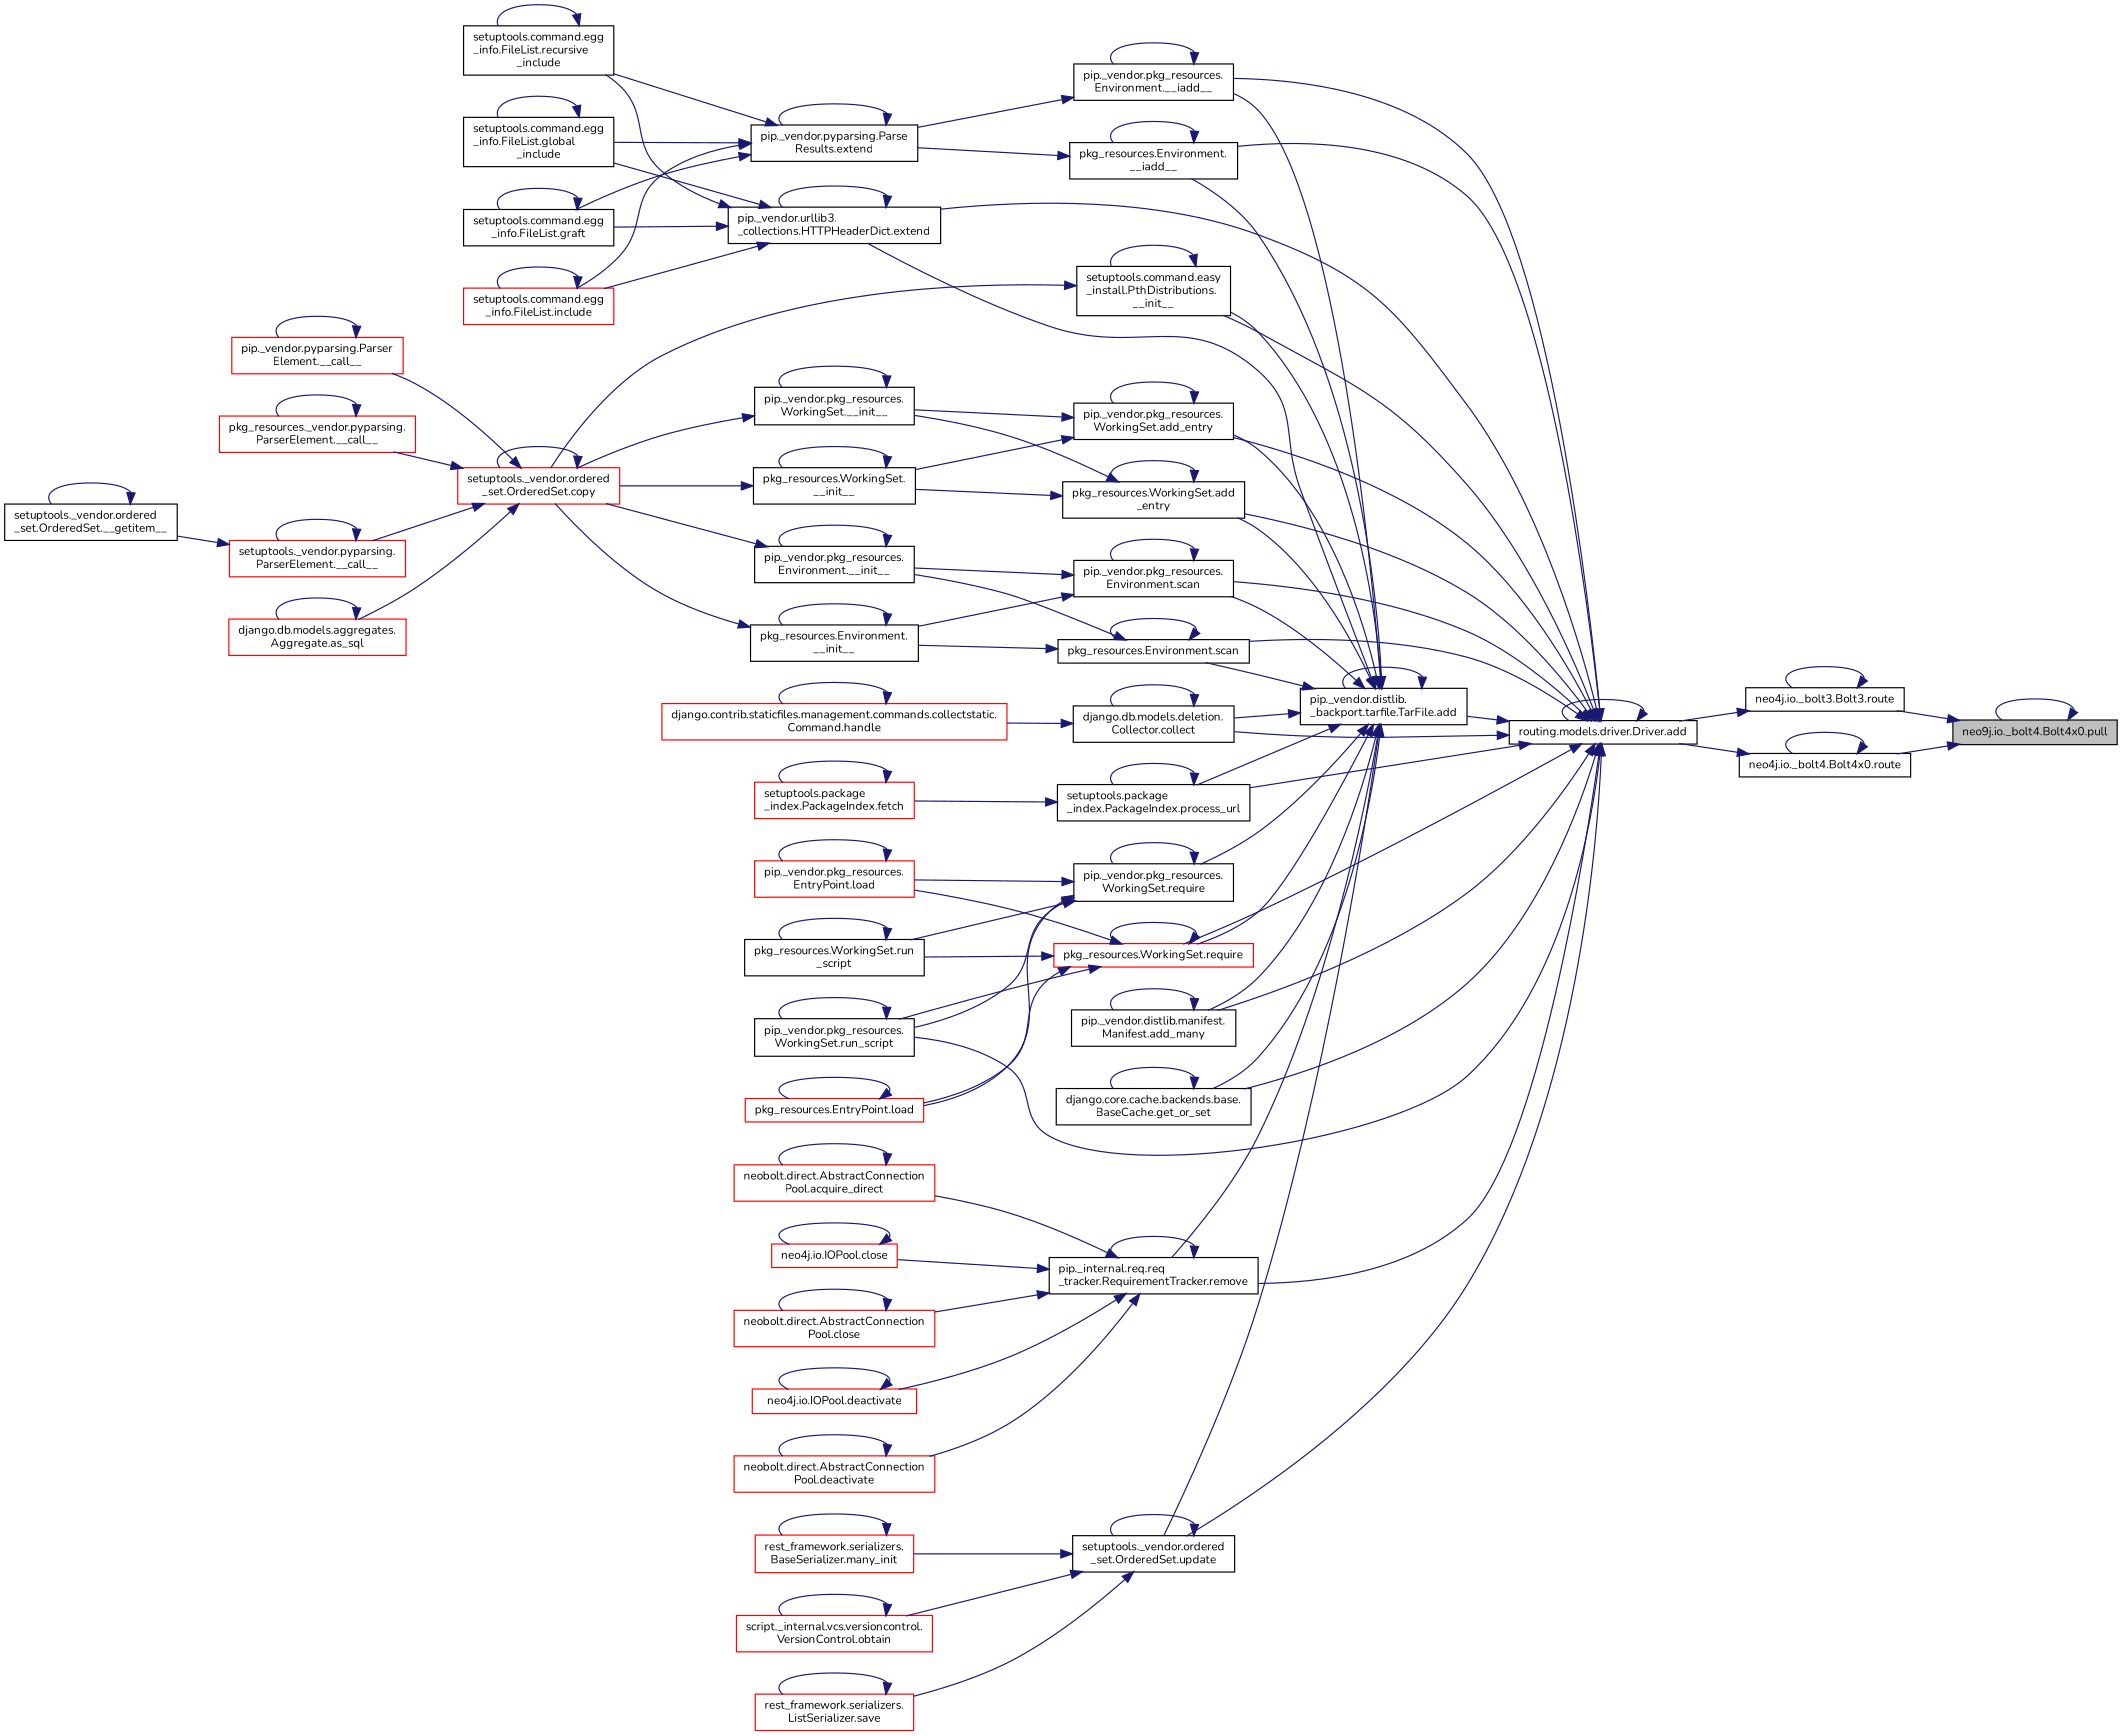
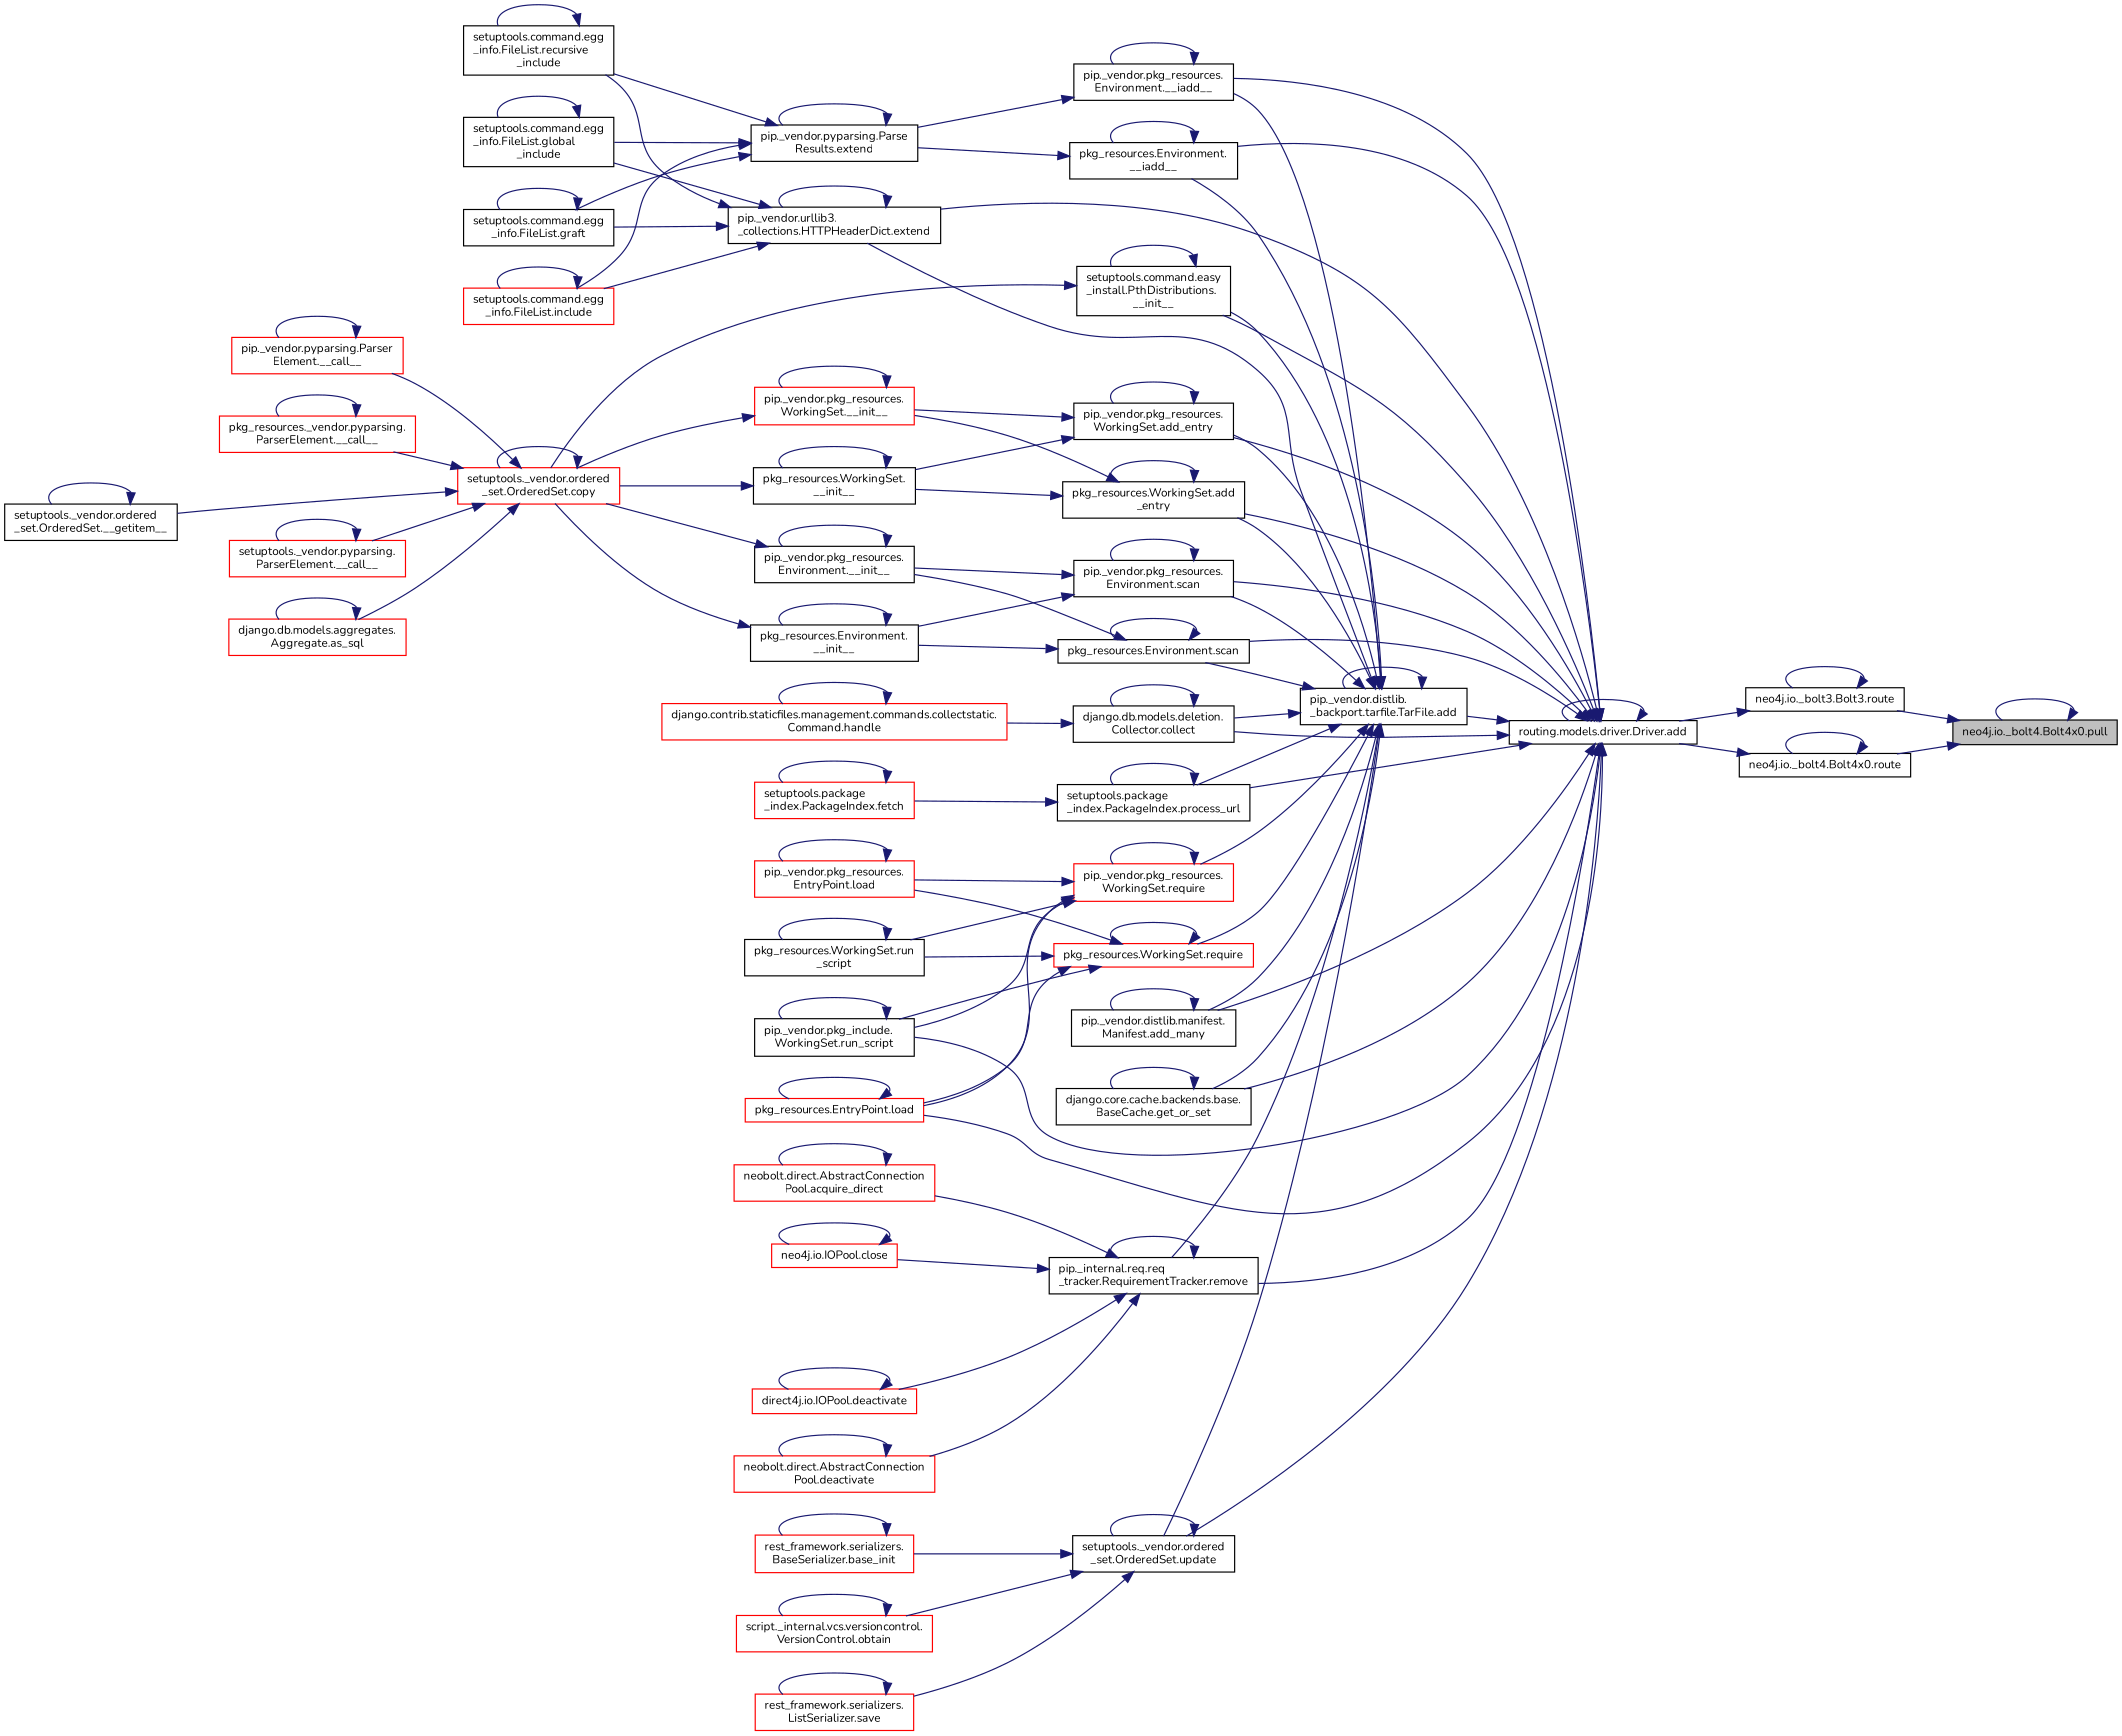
node "pip._vendor.pkg_resources. WorkingSet.__init__": color black -> red
edge "setuptools._vendor.ordered _set.OrderedSet.__getitem__" -> "setuptools._vendor.pyparsing. ParserElement.__call__": now "setuptools._vendor.ordered _set.OrderedSet.__getitem__" -> "setuptools._vendor.ordered _set.OrderedSet.copy"
node "neo9j.io._bolt4.Bolt4x0.pull": label "neo9j.io._bolt4.Bolt4x0.pull" -> "neo4j.io._bolt4.Bolt4x0.pull"
edge "pkg_resources.WorkingSet.require" -> "routing.models.driver.Driver.add": now "pkg_resources.EntryPoint.load" -> "routing.models.driver.Driver.add"
node "pip._vendor.pkg_resources. WorkingSet.require": color black -> red
node "pip._vendor.pkg_resources. WorkingSet.run_script": label "pip._vendor.pkg_resources. WorkingSet.run_script" -> "pip._vendor.pkg_include. WorkingSet.run_script"
node "neobolt.direct.AbstractConnection Pool.close": removed
node "neo4j.io.IOPool.deactivate": label "neo4j.io.IOPool.deactivate" -> "direct4j.io.IOPool.deactivate"
node "rest_framework.serializers. BaseSerializer.many_init": label "rest_framework.serializers. BaseSerializer.many_init" -> "rest_framework.serializers. BaseSerializer.base_init"
